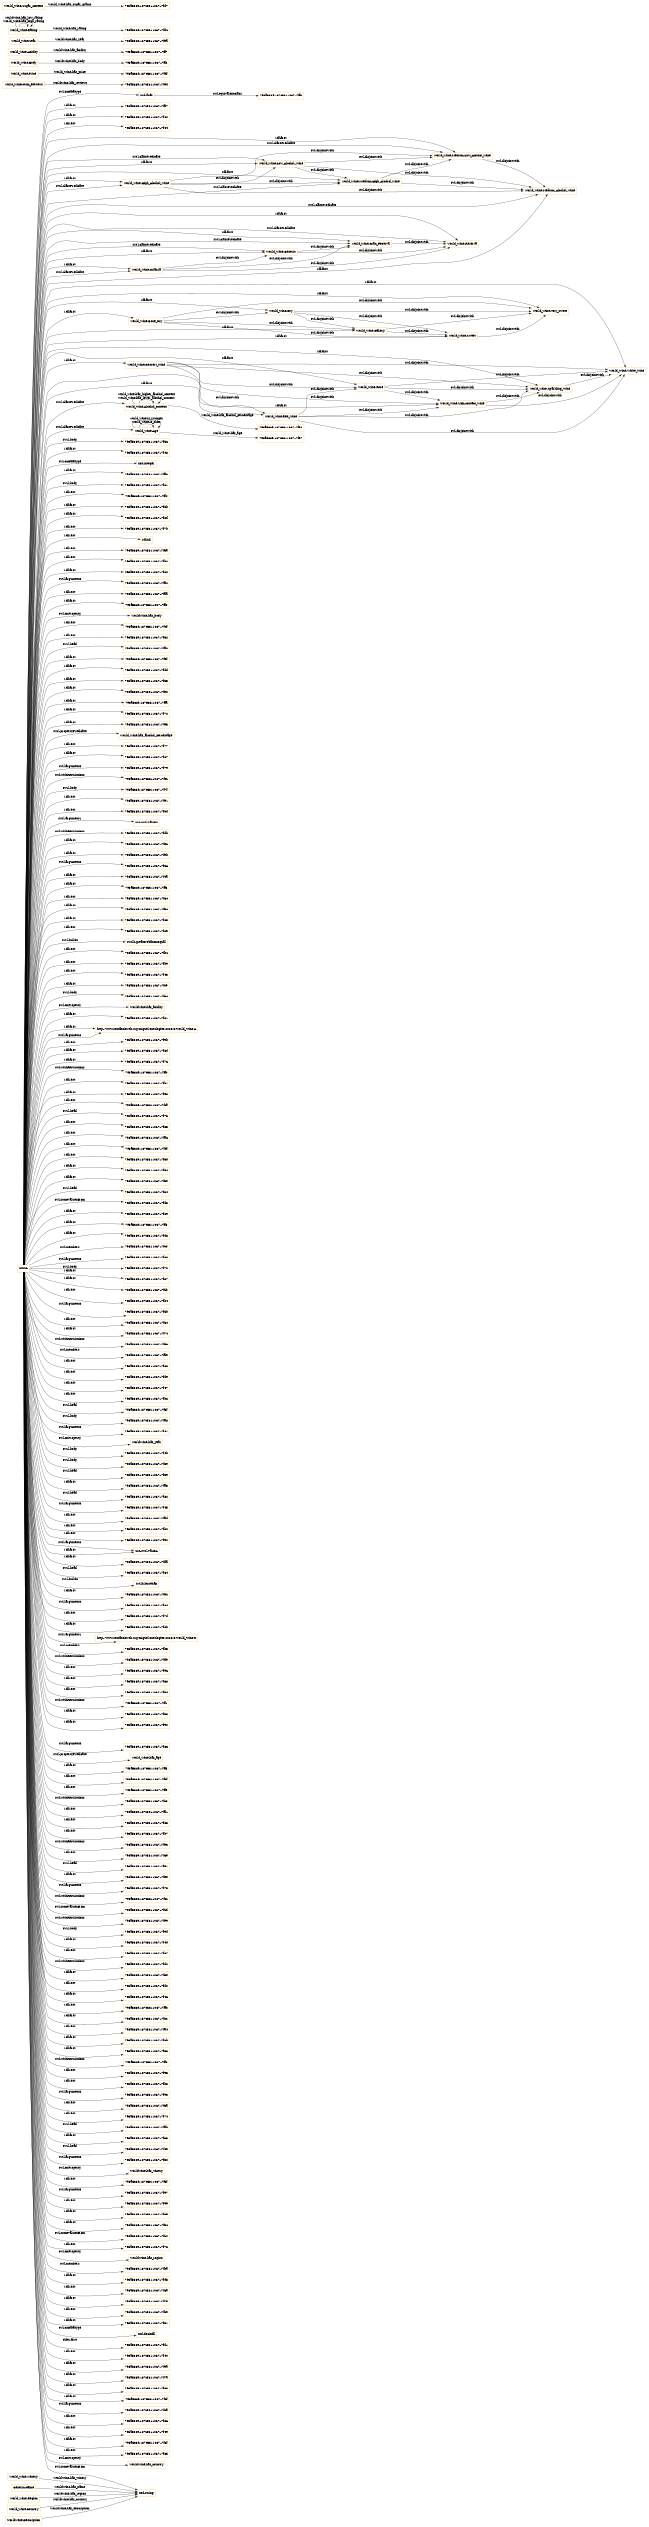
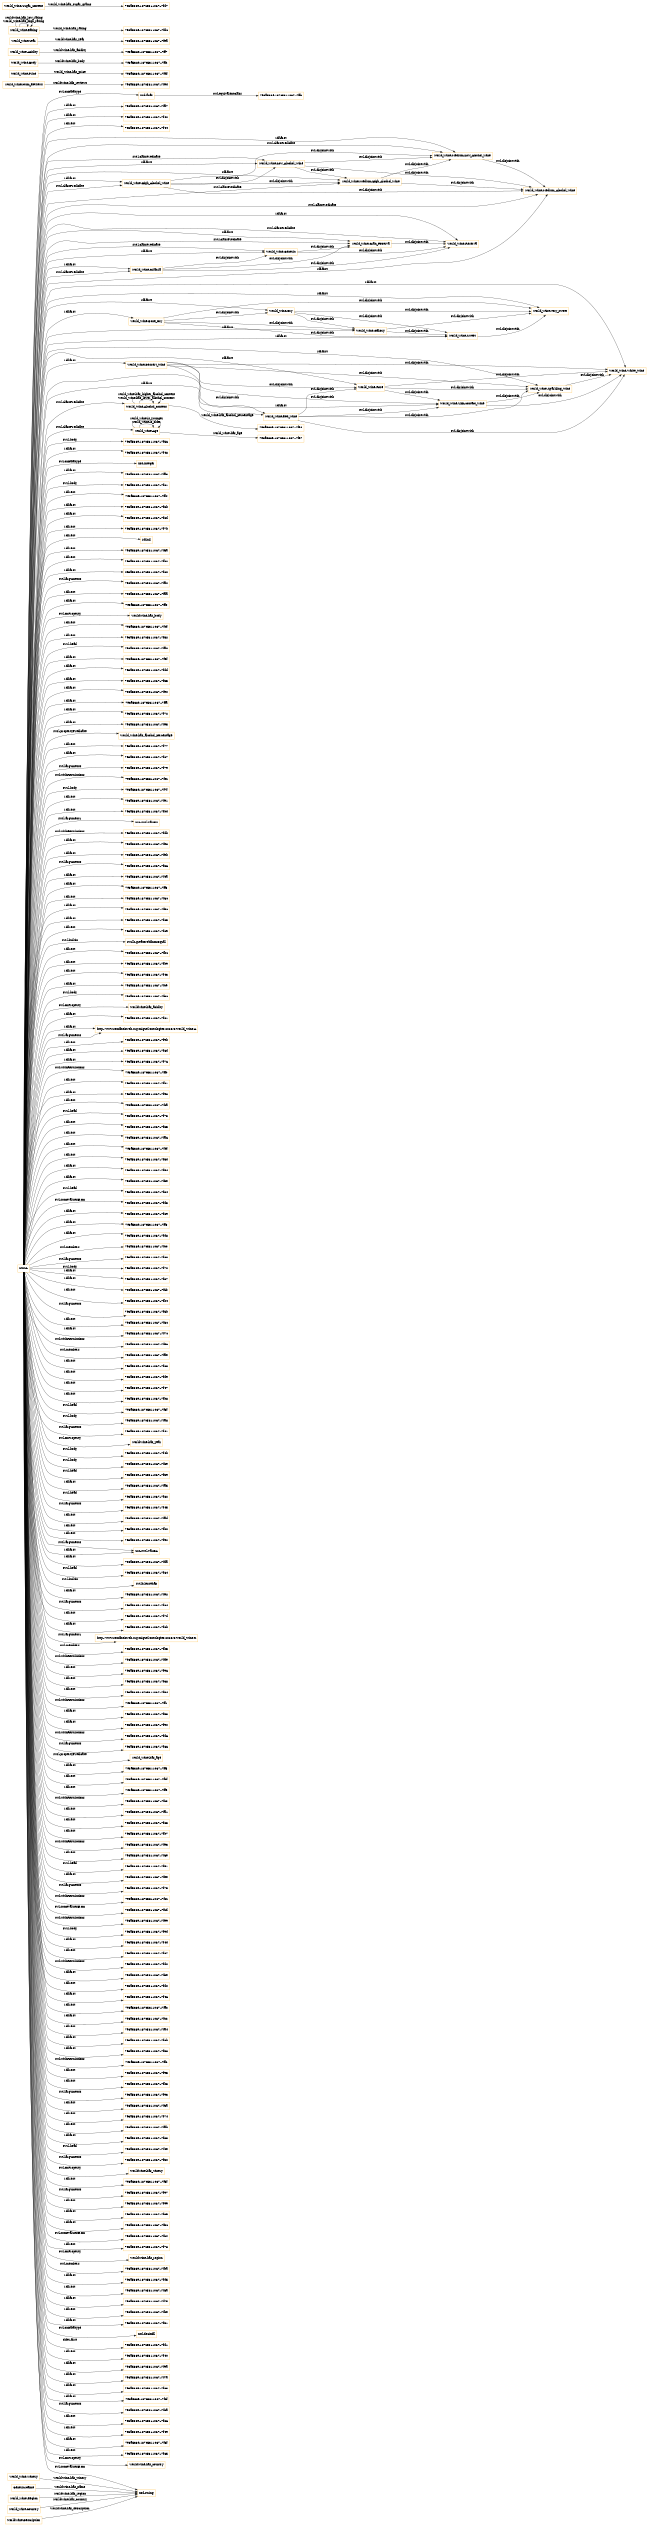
node "7e3a538e:187c5311067:-7fd6": added
edge "NULL" -> "7e3a538e:187c5311067:-7fab": label "swrl:head" -> "rdf:rest"
